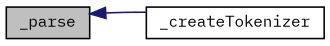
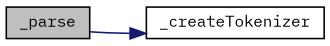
edge "_createTokenizer" -> "_parse": reversed
